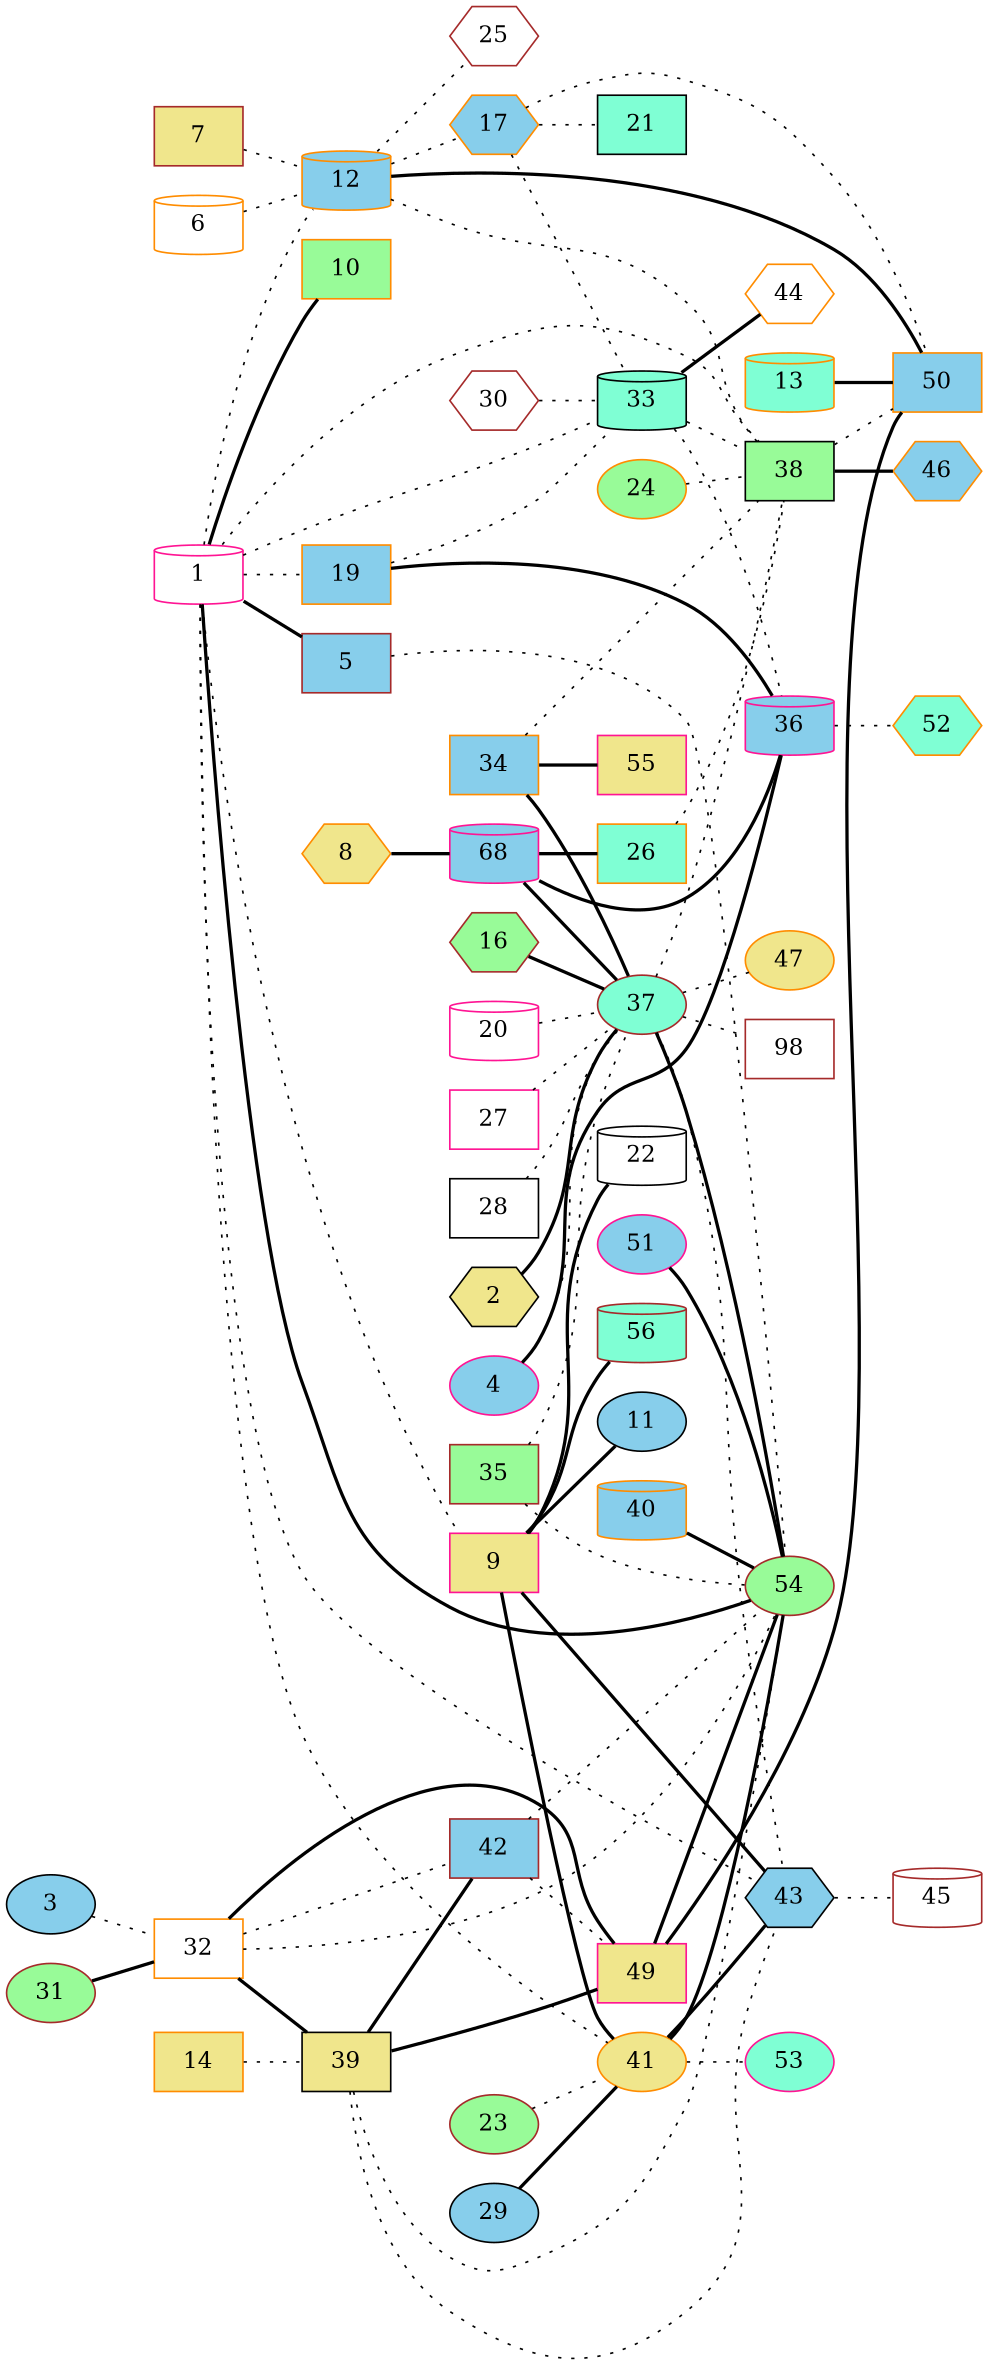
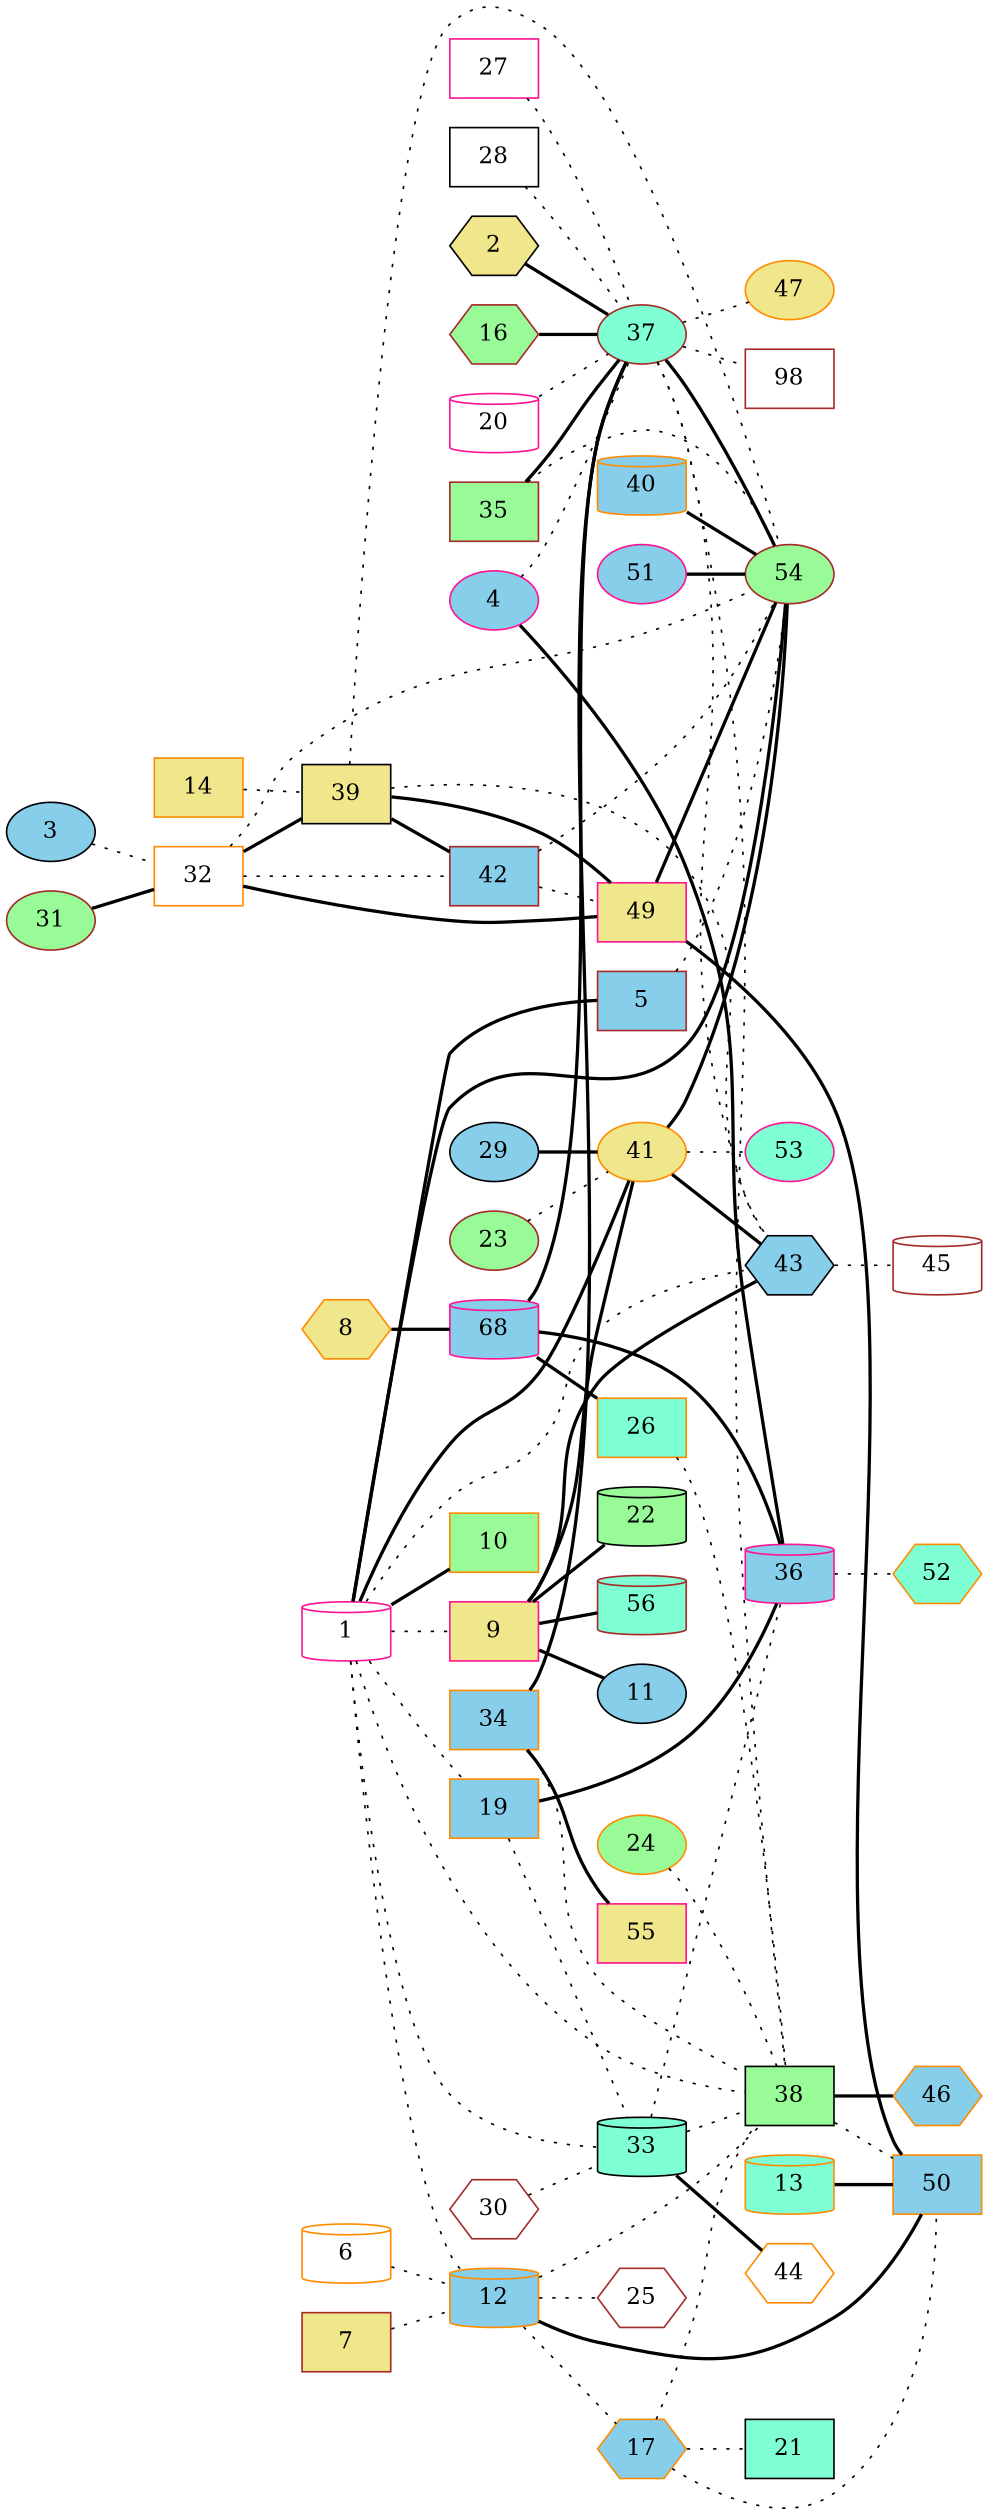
edge "17" -- "33": now "17" -- "38"
node "22": fillcolor white -> palegreen
edge "37" -- "35": style dotted -> bold
edge "1" -- "41": style dotted -> bold
